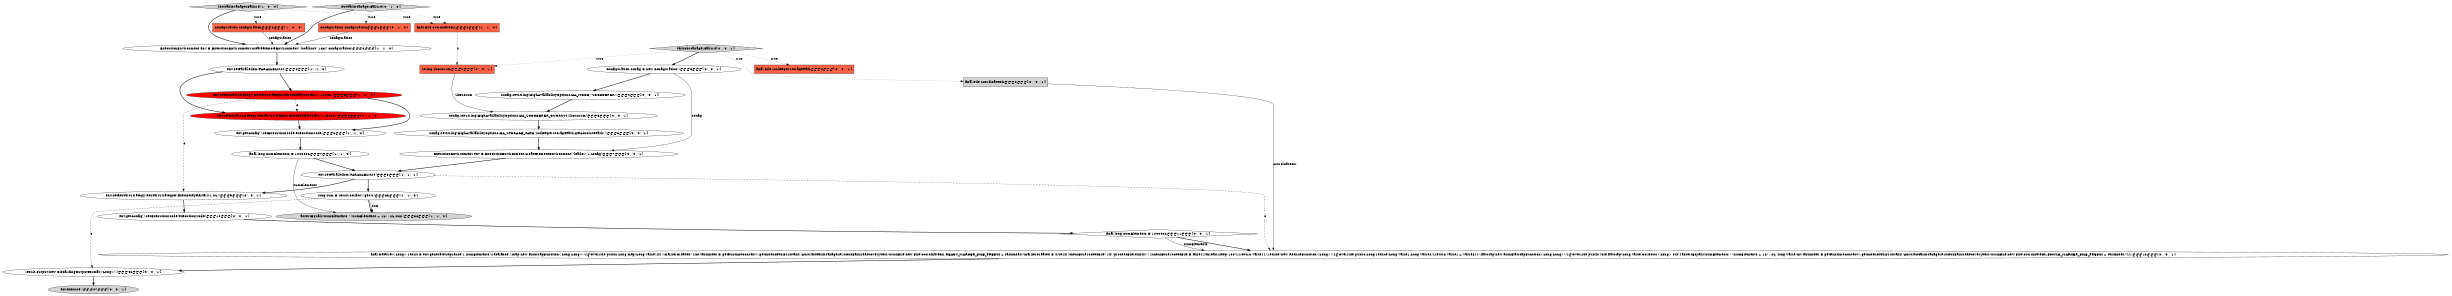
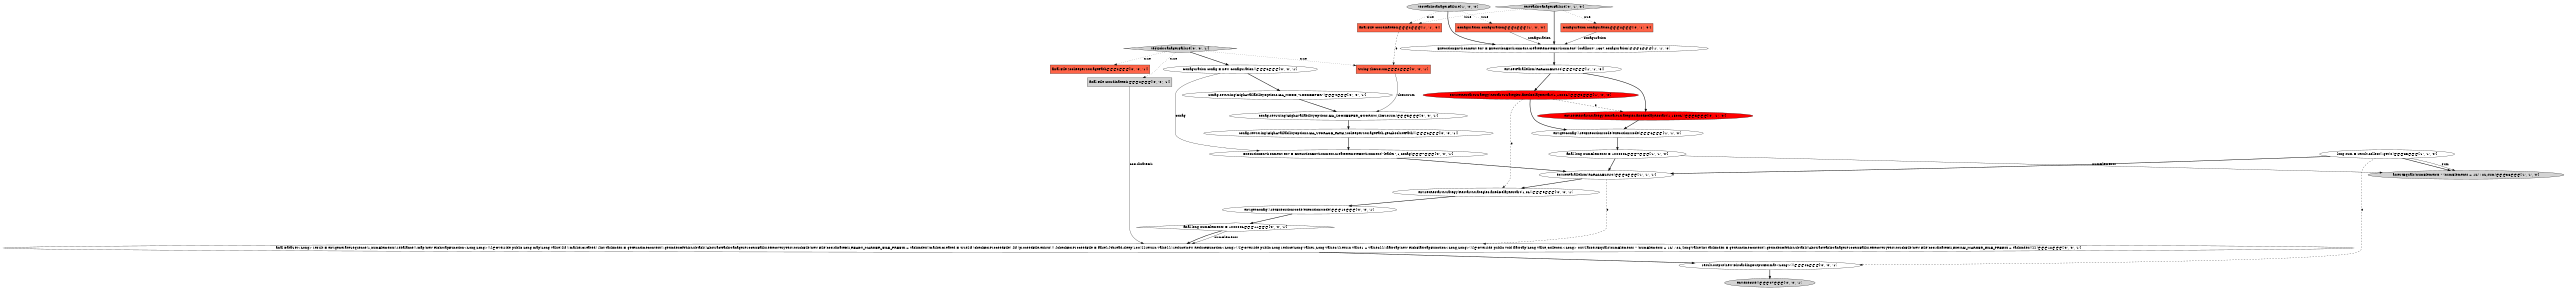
node "testTaskManagerFailure['1', '0', '0']": shape diamond -> ellipse
edge "env.setParallelism(PARALLELISM)@@@8@@@['1', '1', '1']" -> "long sum = result.collect().get(0)@@@35@@@['1', '1', '0']": reversed
